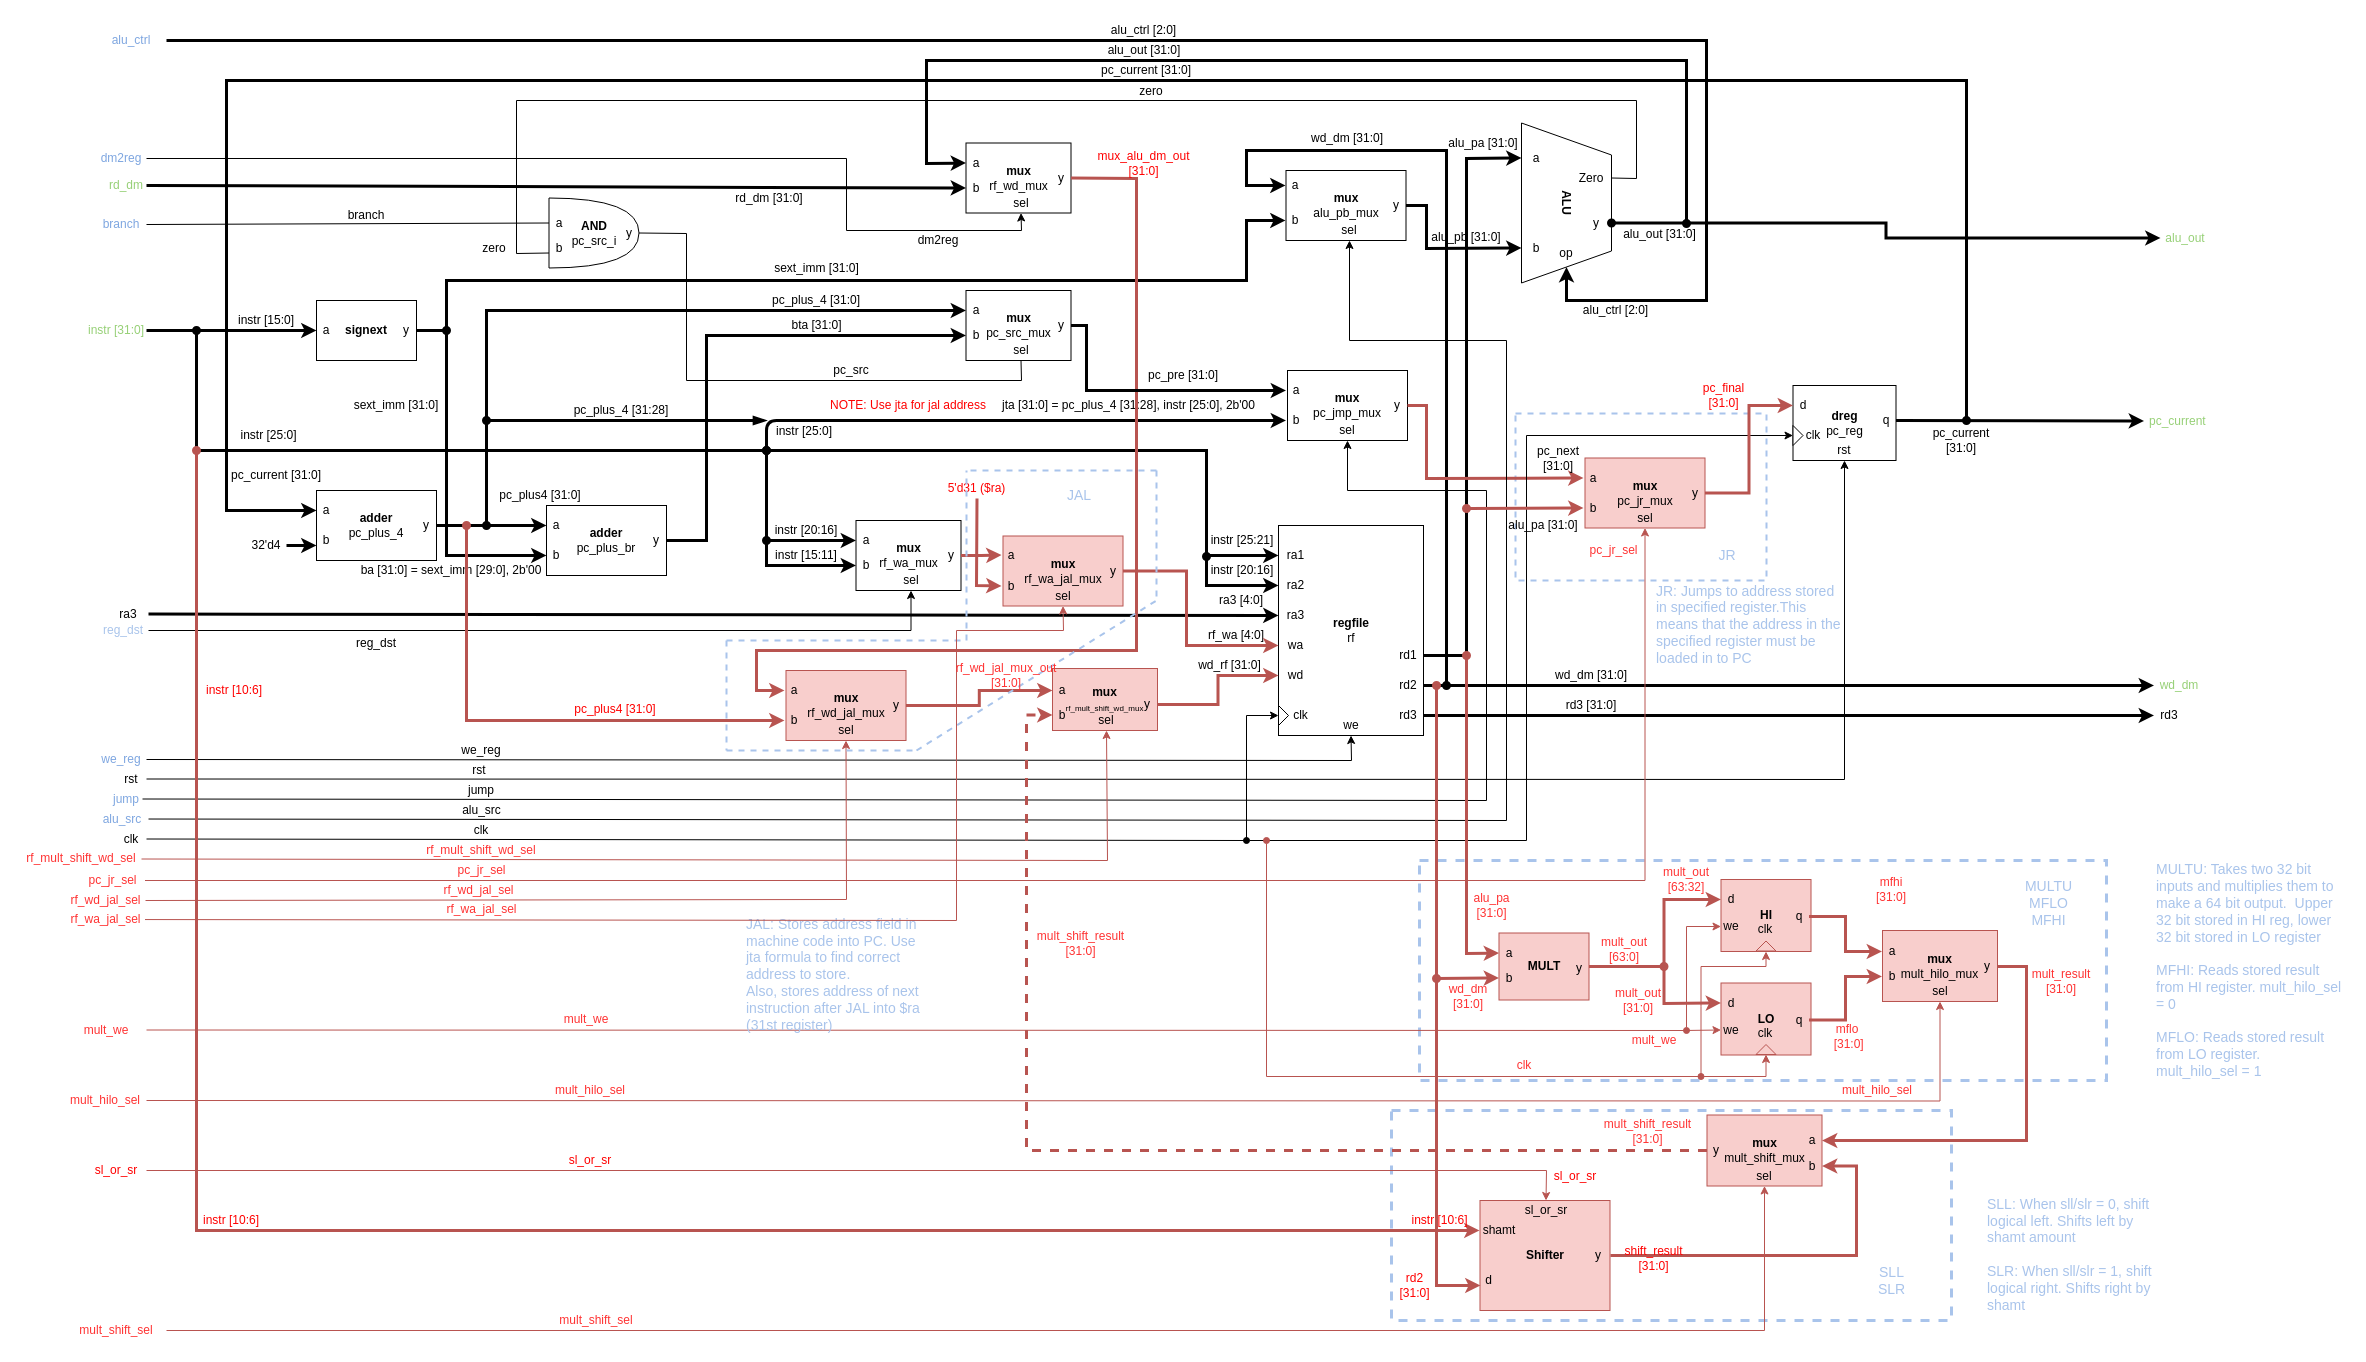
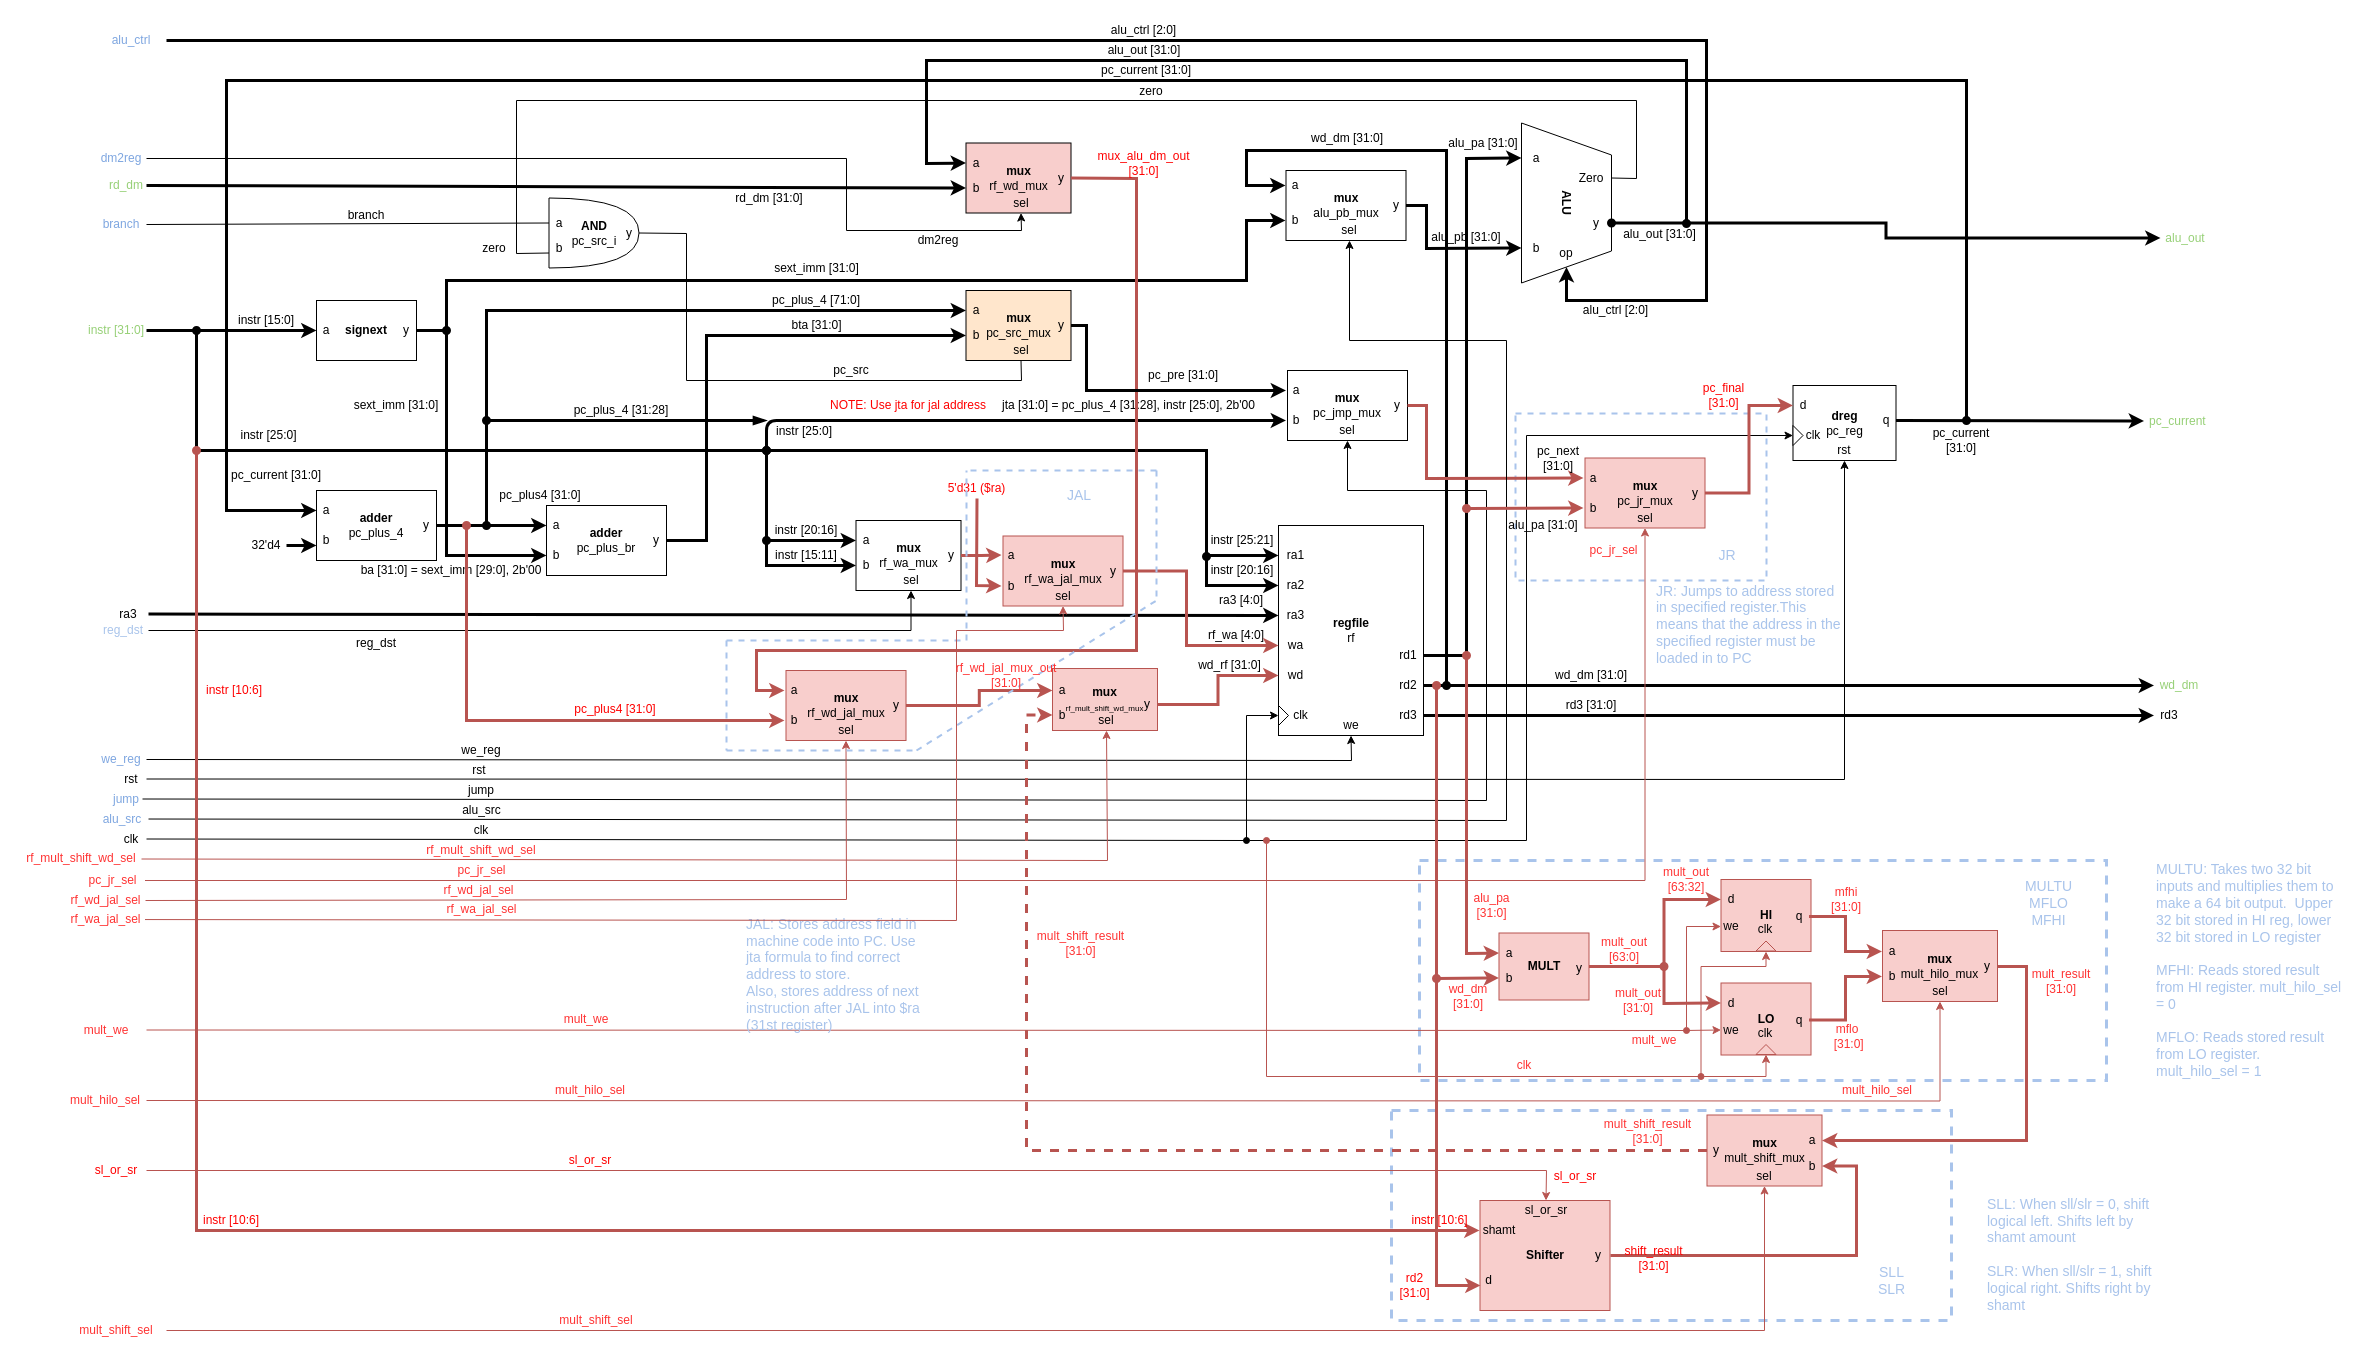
node "mux rf_wd_mux": fillcolor #ffffff -> #f8cecc
node "pc_plus_4 [31:0]": label "pc_plus_4 [31:0]" -> "pc_plus_4 [71:0]"
node "mux pc_src_mux": fillcolor #ffffff -> #ffe6cc
node "mfhi [31:0]": moved (1892, 890) -> (1847, 900)
